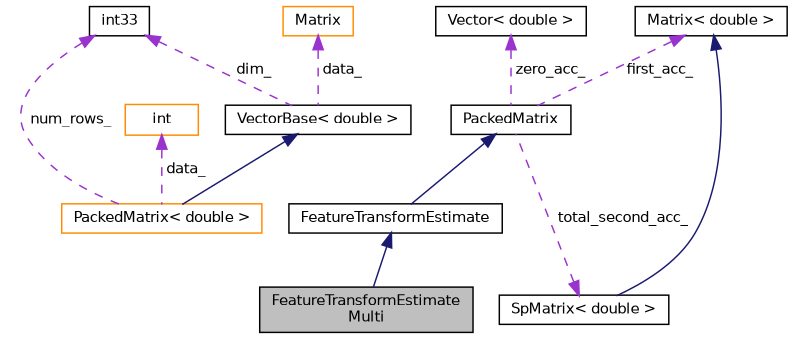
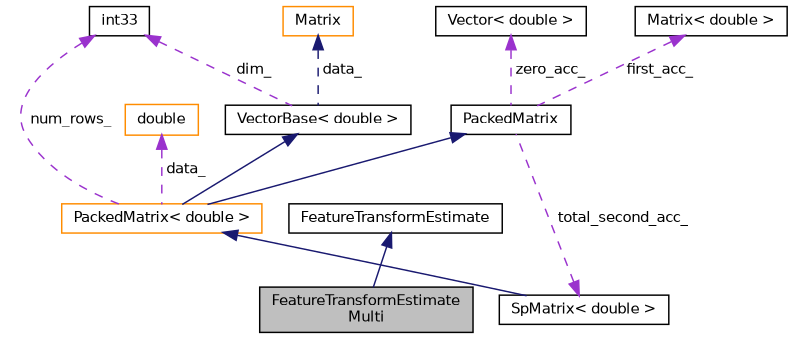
edge "VectorBase< double >" -> "Matrix": color darkorchid3 -> midnightblue
node "int": label "int" -> "double"
edge "FeatureTransformEstimate" -> "PackedMatrix": now "PackedMatrix< double >" -> "PackedMatrix"
edge "SpMatrix< double >" -> "Matrix< double >": now "SpMatrix< double >" -> "PackedMatrix< double >"
